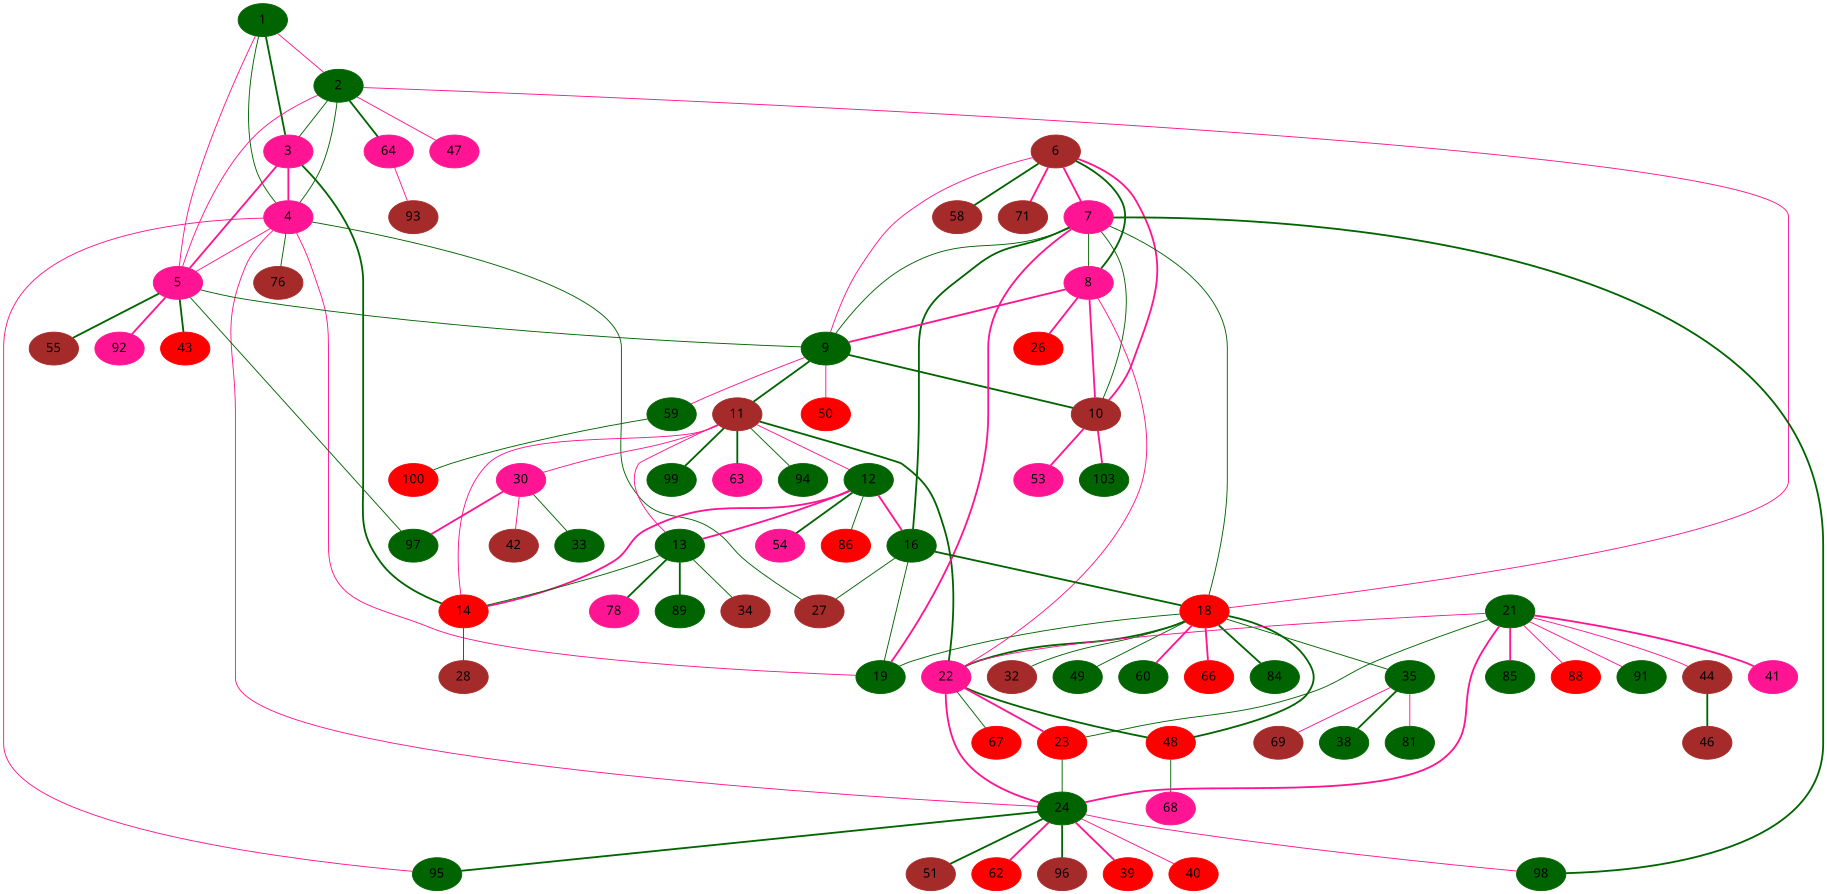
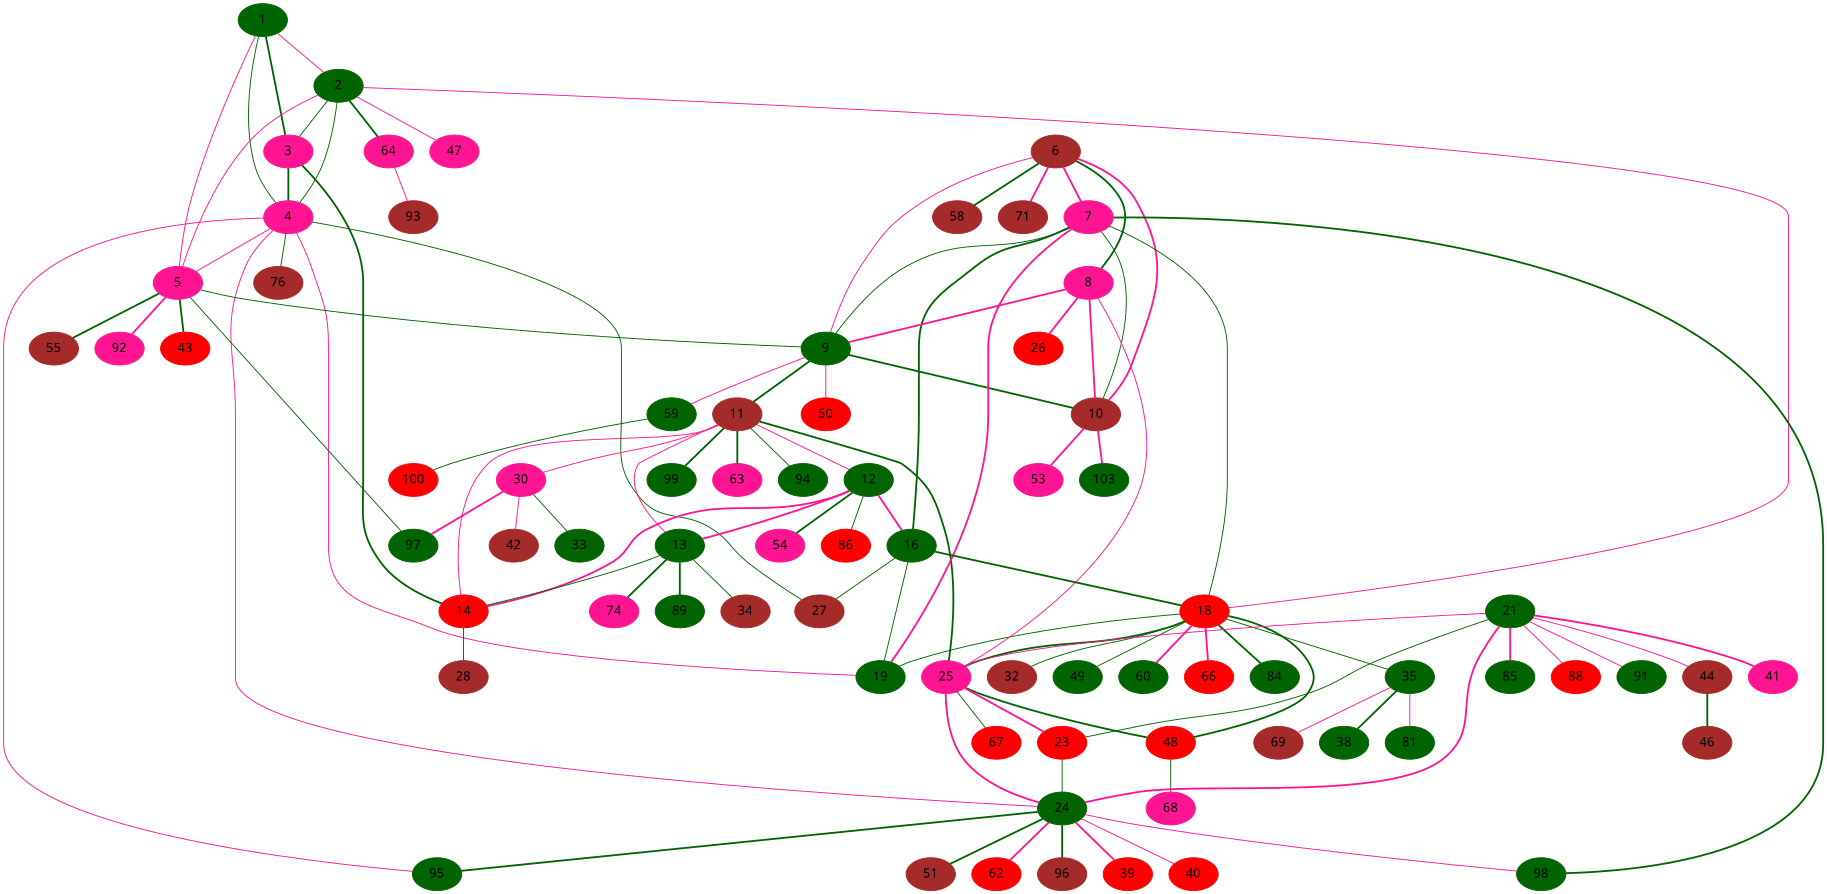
edge "3" -- "4": color deeppink -> darkgreen
edge "3" -- "5": removed
edge "7" -- "8": removed
node "78": label "78" -> "74"
node "22": label "22" -> "25"
